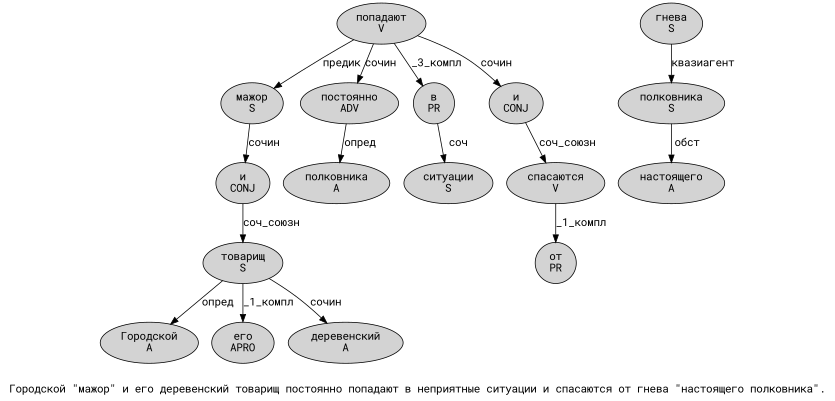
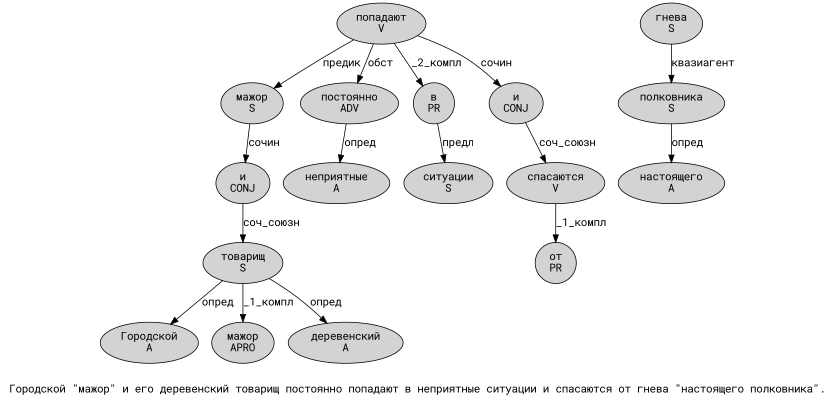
edge "попадают V" -> "постоянно ADV": label "сочин" -> "обст"
edge "попадают V" -> "в PR": label "_3_компл" -> "_2_компл"
edge "в PR" -> "ситуации S": label "соч" -> "предл"
edge "полковника S" -> "настоящего A": label "обст" -> "опред"
node "полковника A": label "полковника A" -> "неприятные A"
edge "товарищ S" -> "деревенский A": label "сочин" -> "опред"
node "его APRO": label "его APRO" -> "мажор APRO"
